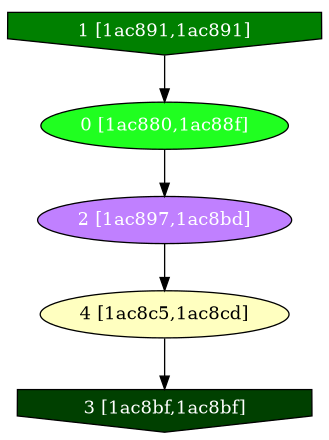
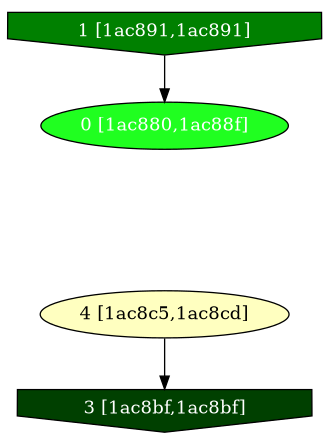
node "2 [1ac897,1ac8bd]": removed
